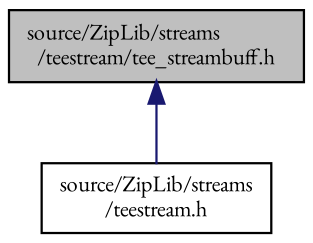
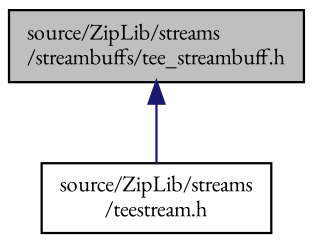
node "source/ZipLib/streams /teestream/tee_streambuff.h": label "source/ZipLib/streams /teestream/tee_streambuff.h" -> "source/ZipLib/streams /streambuffs/tee_streambuff.h"
